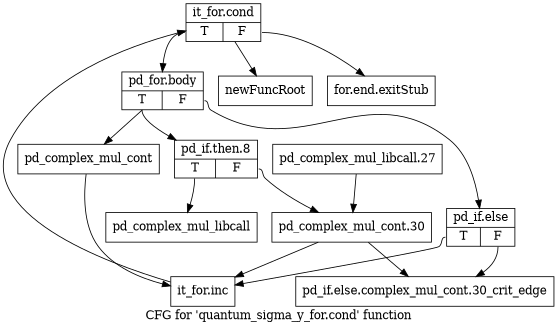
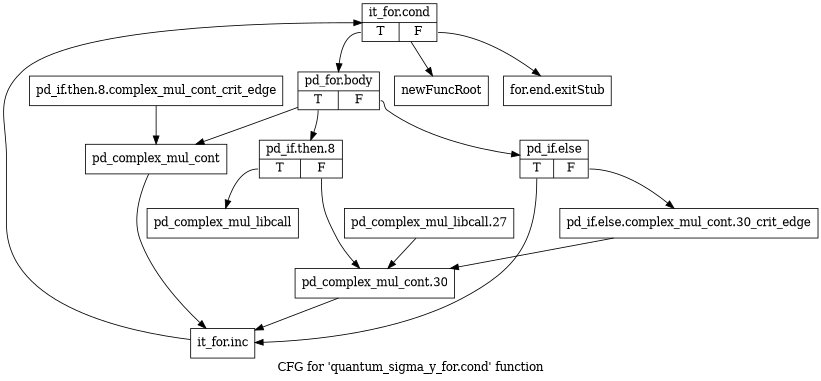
node "pd_if.then.8.complex_mul_cont_crit_edge": added
edge "pd_complex_mul_cont.30" -> "pd_if.else.complex_mul_cont.30_crit_edge": reversed
